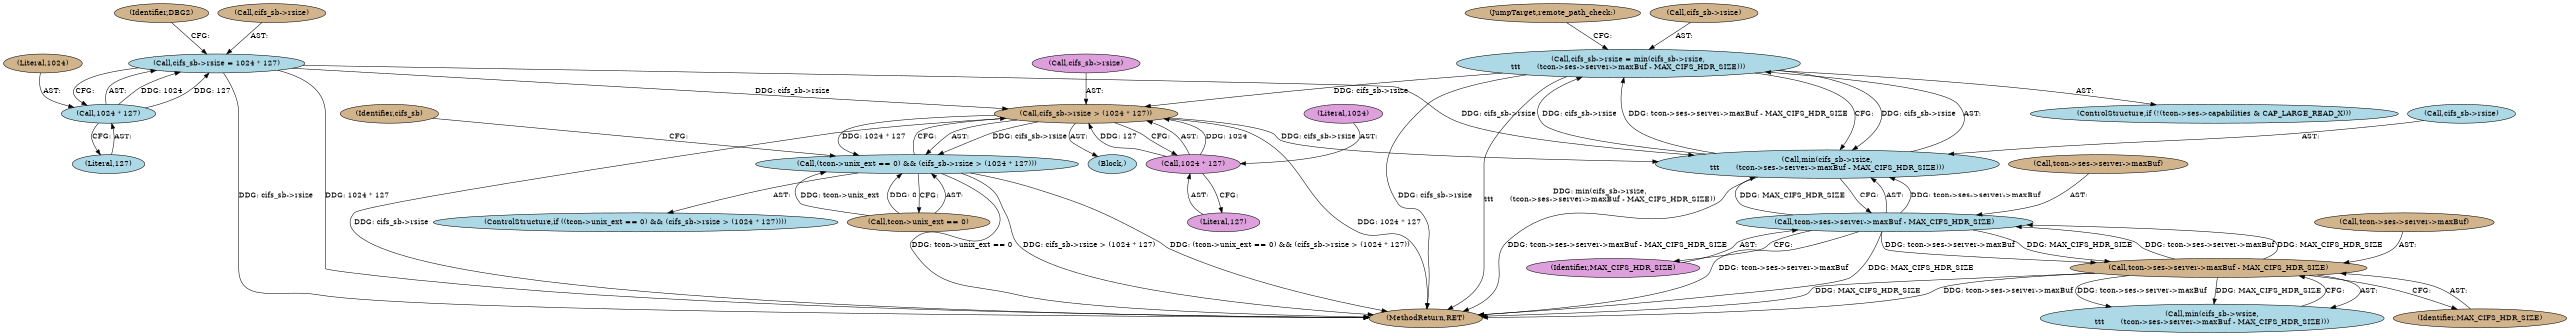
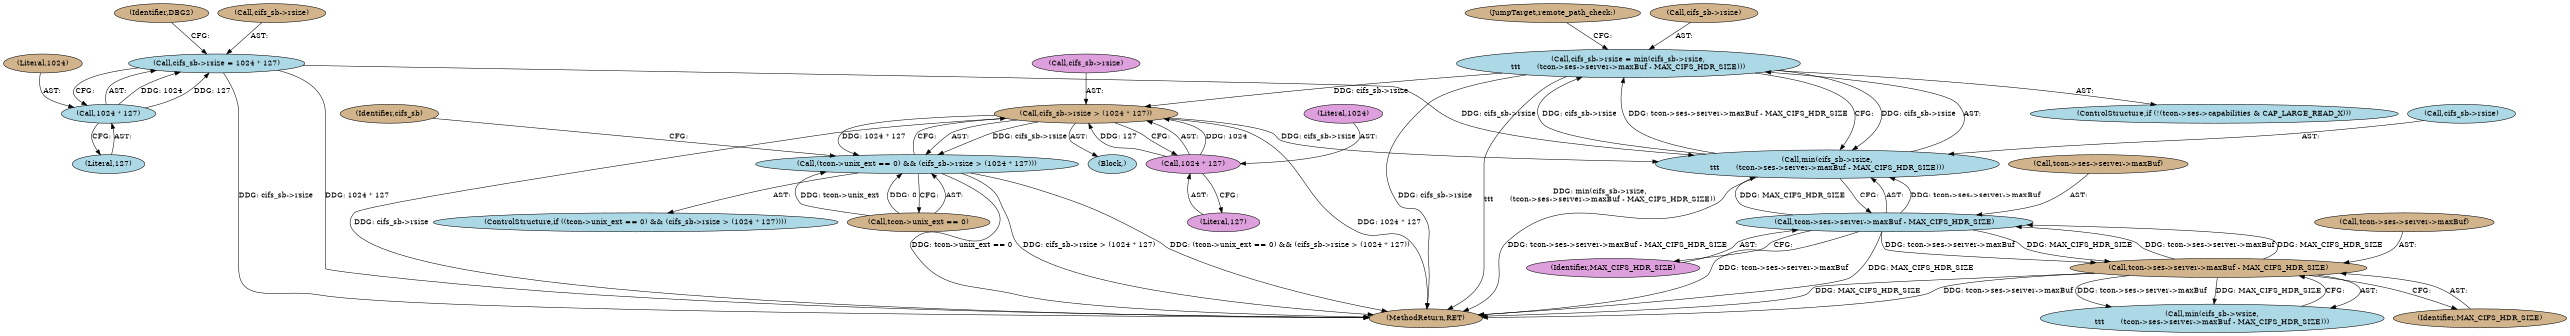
edge "(Call,cifs_sb->rsize = 1024 * 127)" -> "(Call,cifs_sb->rsize > (1024 * 127))": removed, label "DDG: cifs_sb->rsize"
